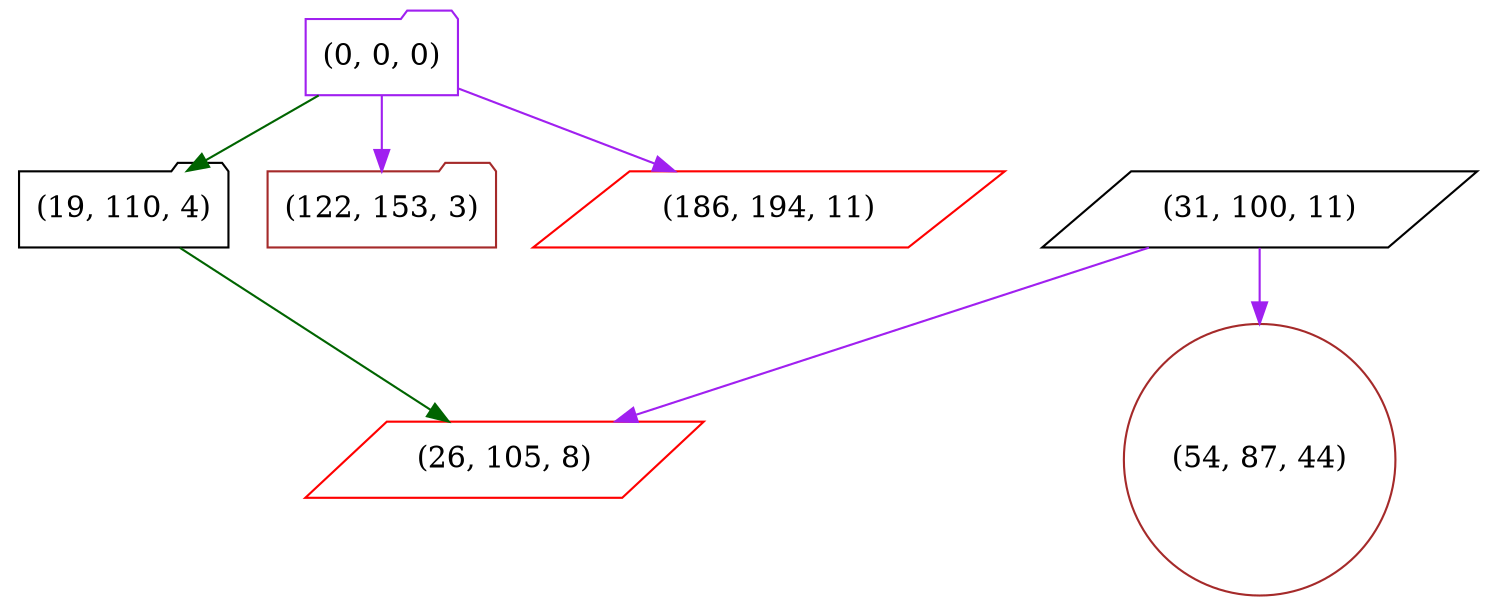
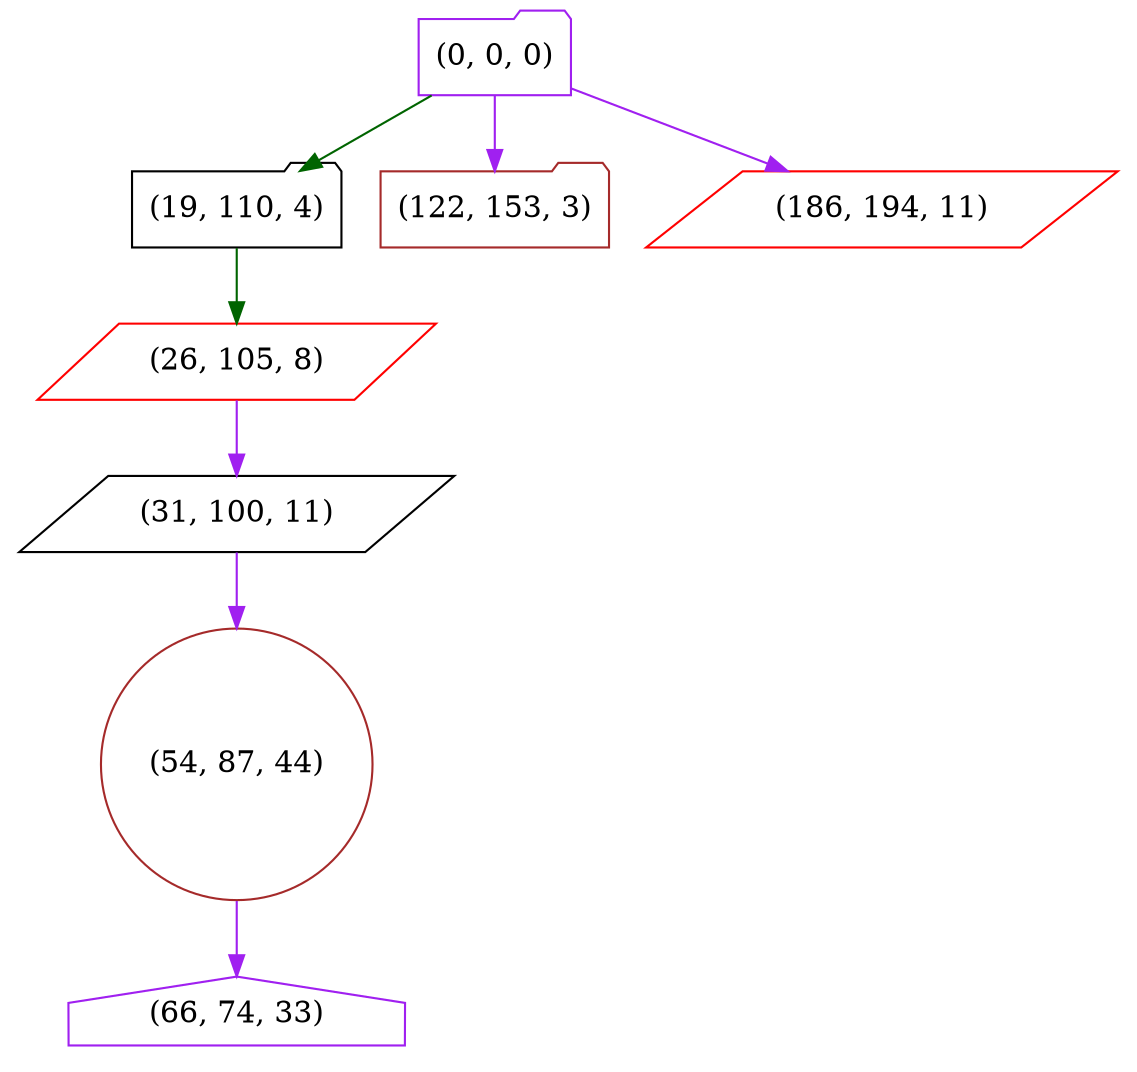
edge "(31, 100, 11)" -> "(26, 105, 8)": reversed
node "(66, 74, 33)": added
